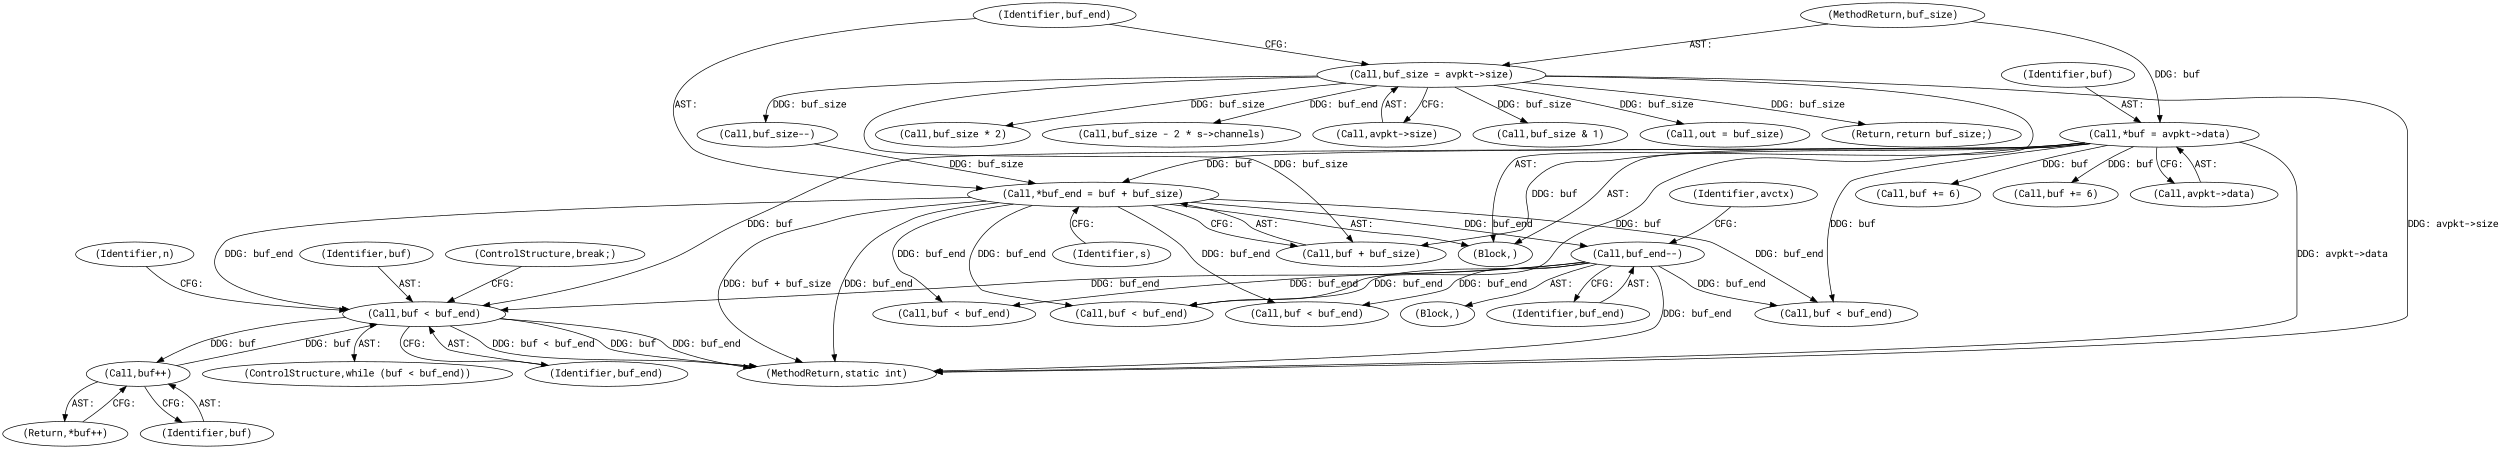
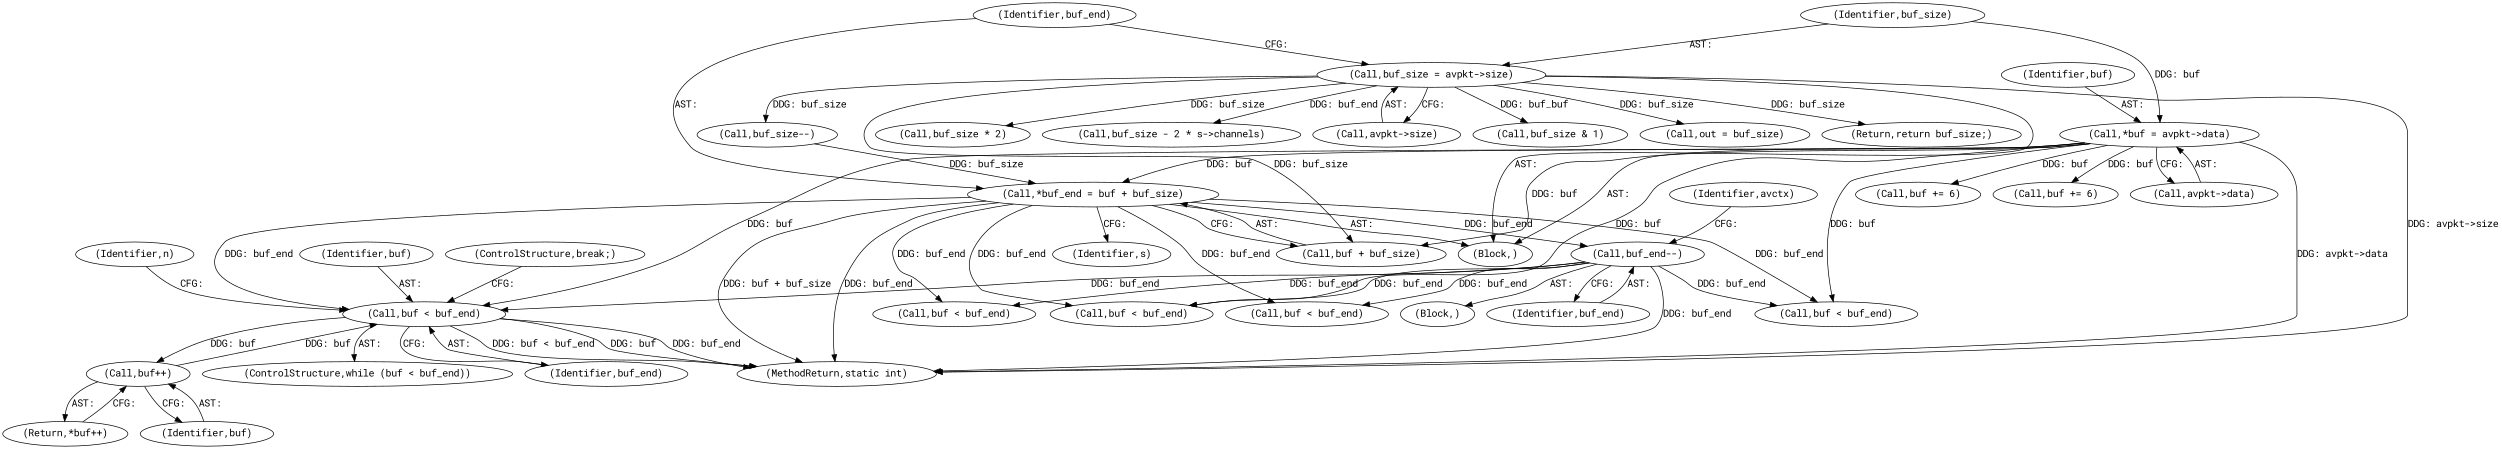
node "(MethodReturn,buf_size)": label "(MethodReturn,buf_size)" -> "(Identifier,buf_size)"
edge "(Call,buf_size = avpkt->size)" -> "(Call,buf_size & 1)": label "DDG: buf_size" -> "DDG: buf_buf"
edge "(Identifier,s)" -> "(Call,*buf_end = buf + buf_size)": reversed
